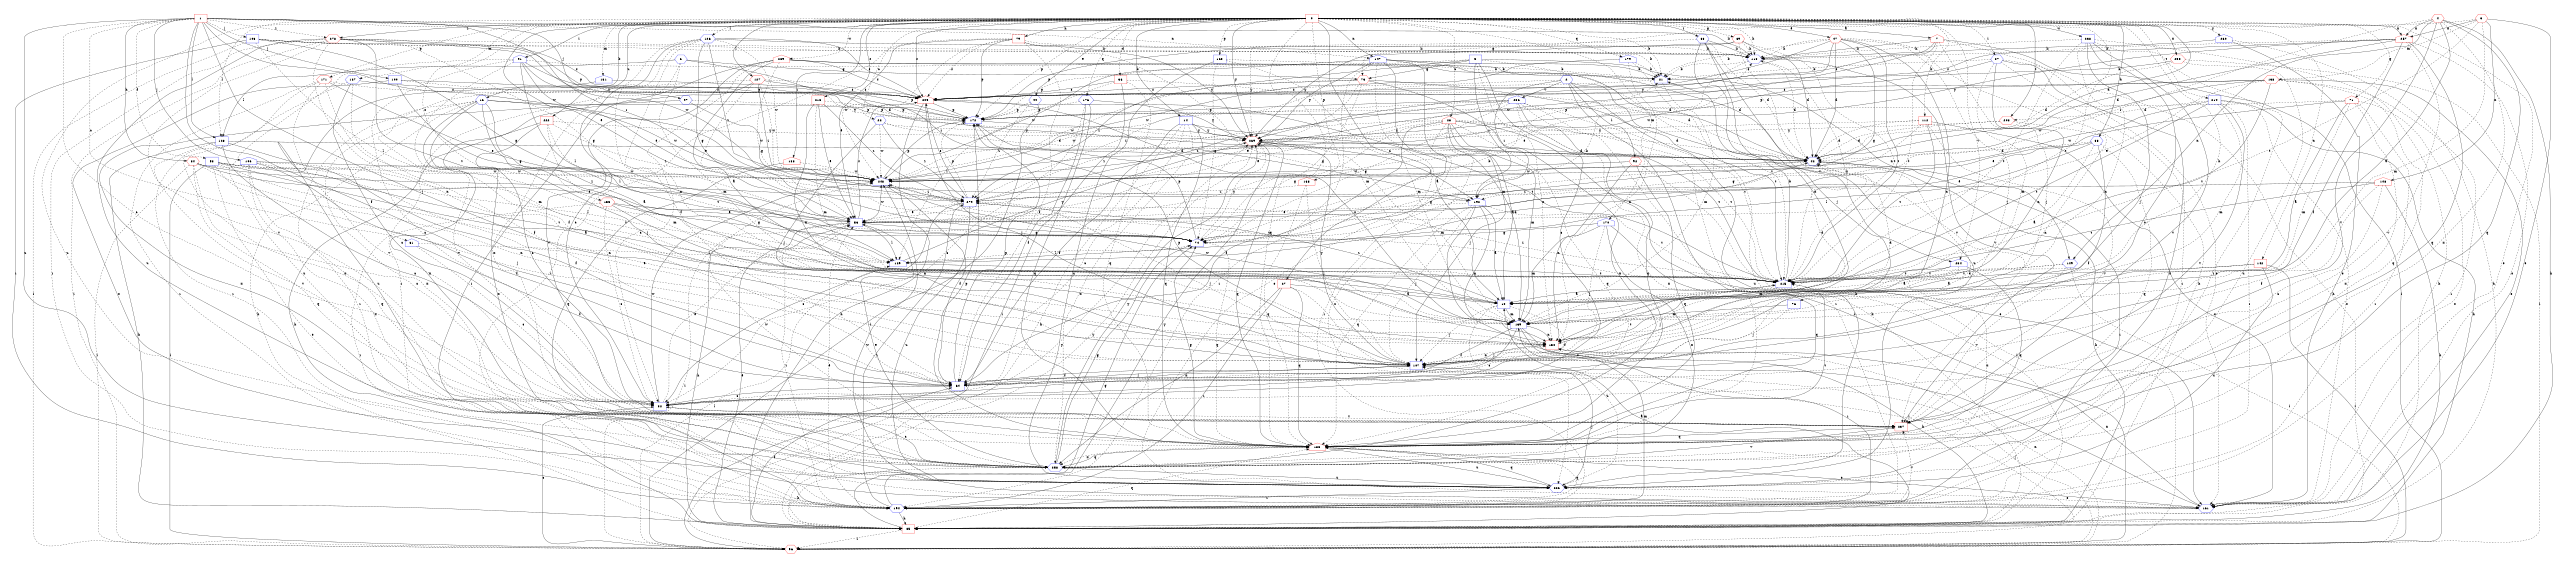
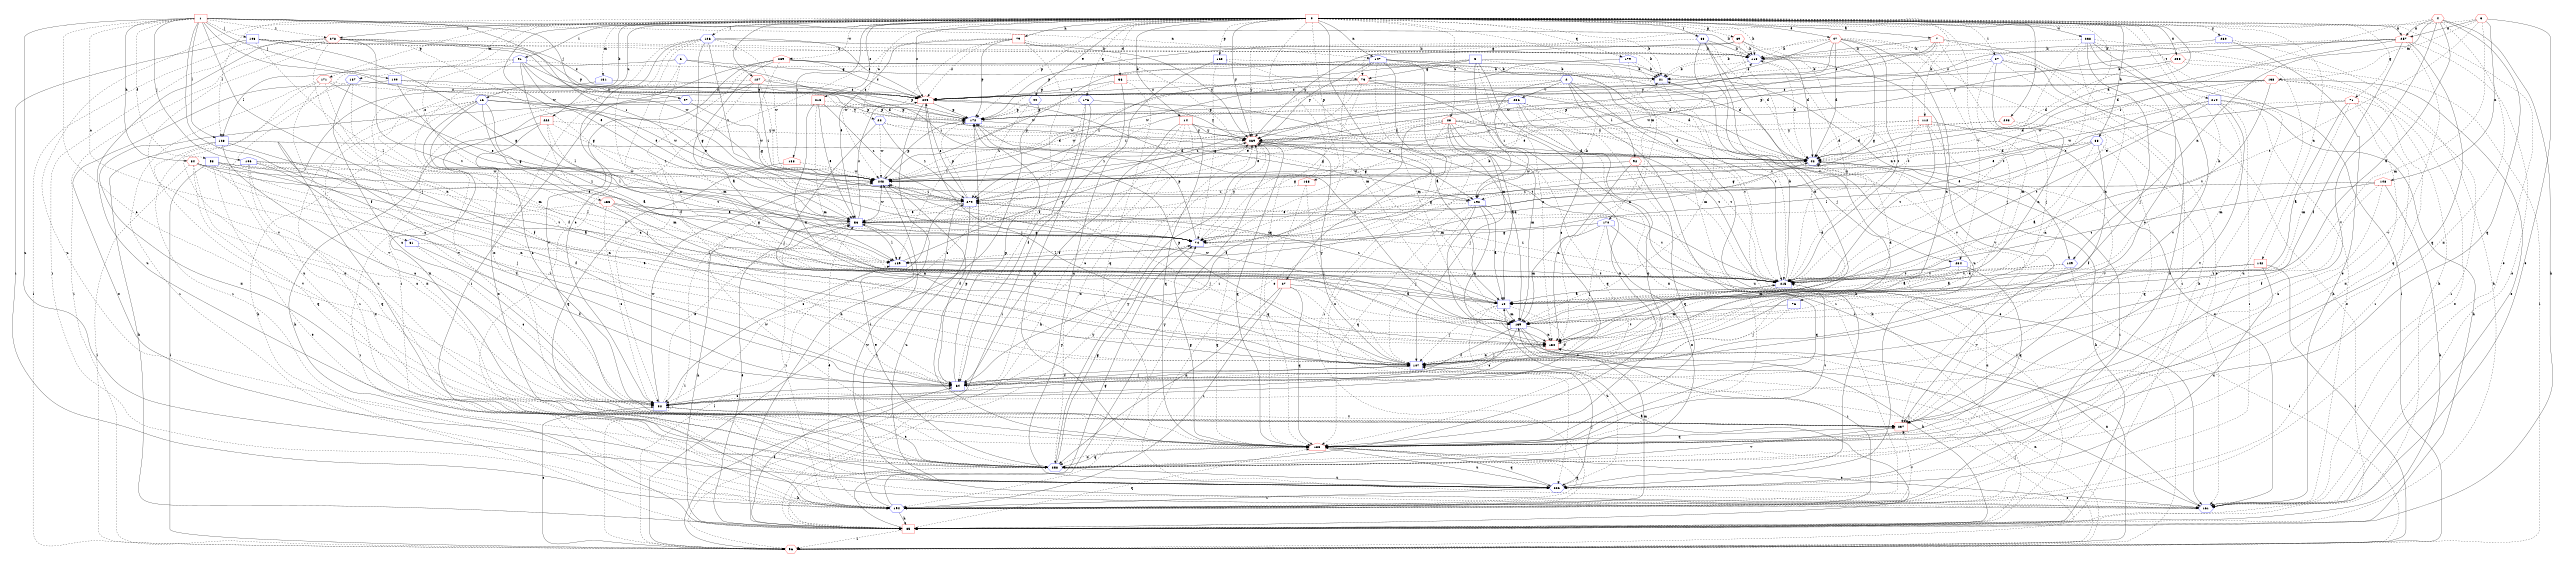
edge "214" -> "208": now "214" -> "42"
node "14": color blue -> red
edge "58" -> "248": removed, label "w"
